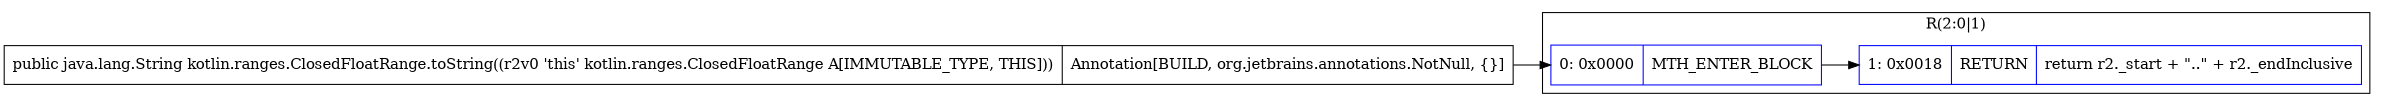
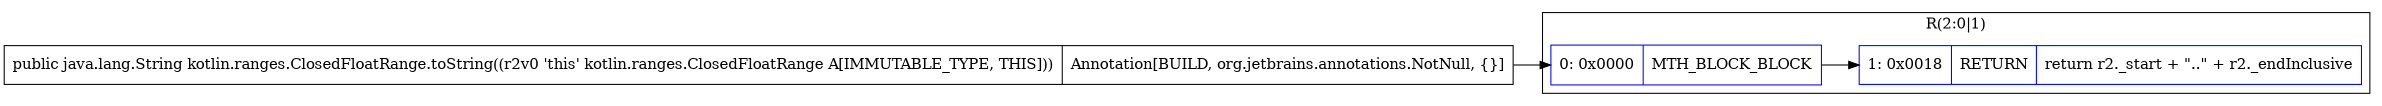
node "0: 0x0000": text "MTH_ENTER_BLOCK" -> "MTH_BLOCK_BLOCK"
